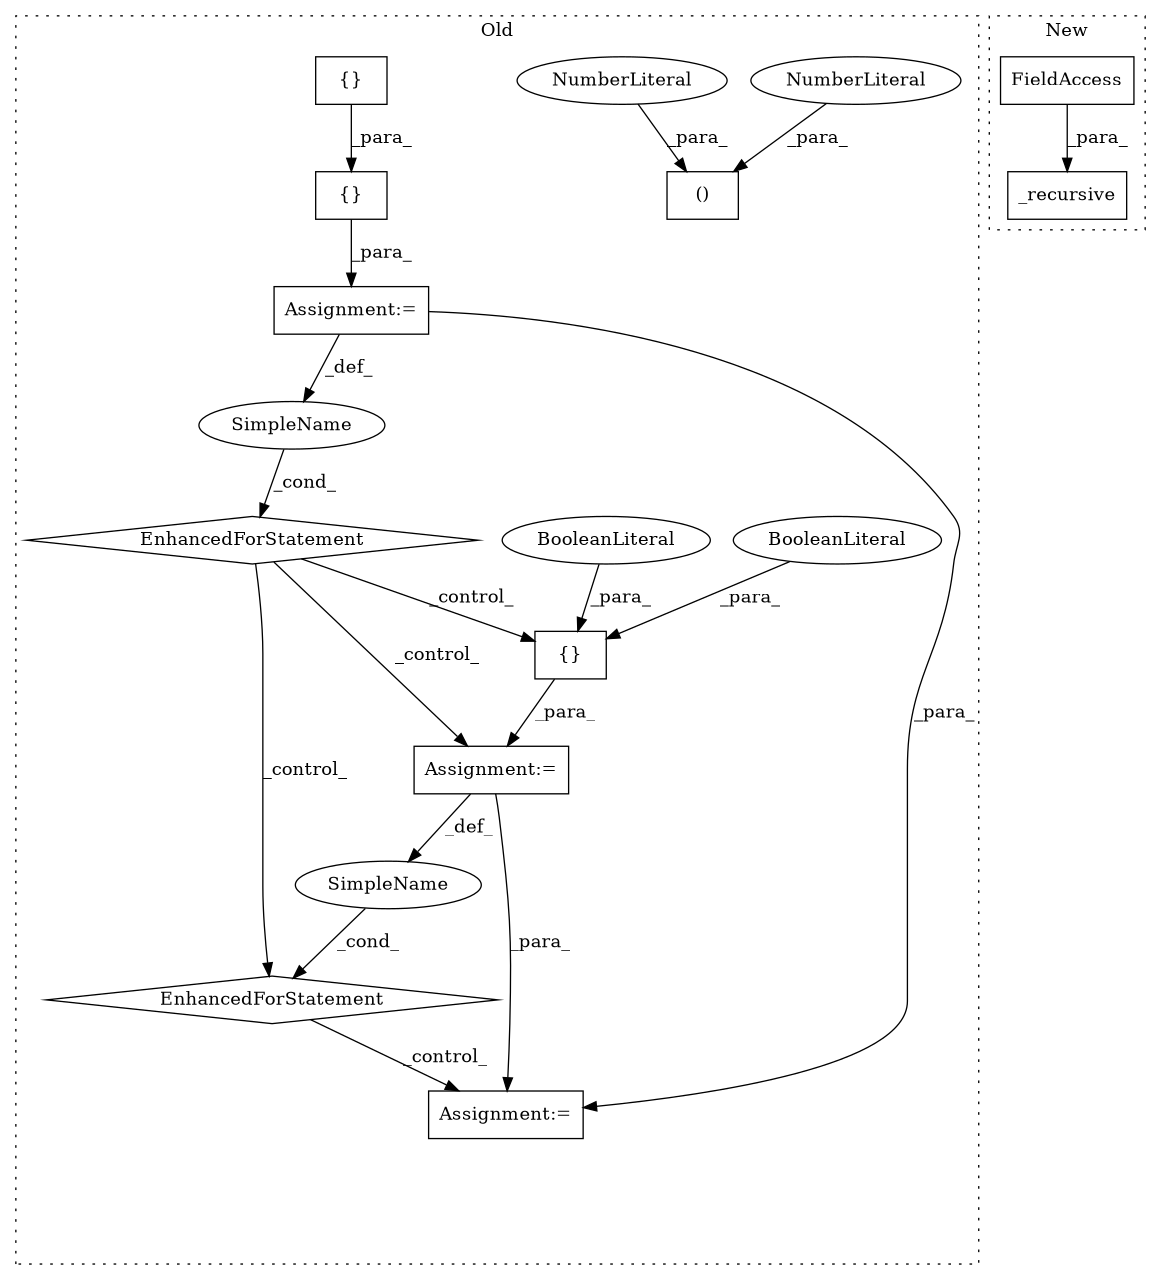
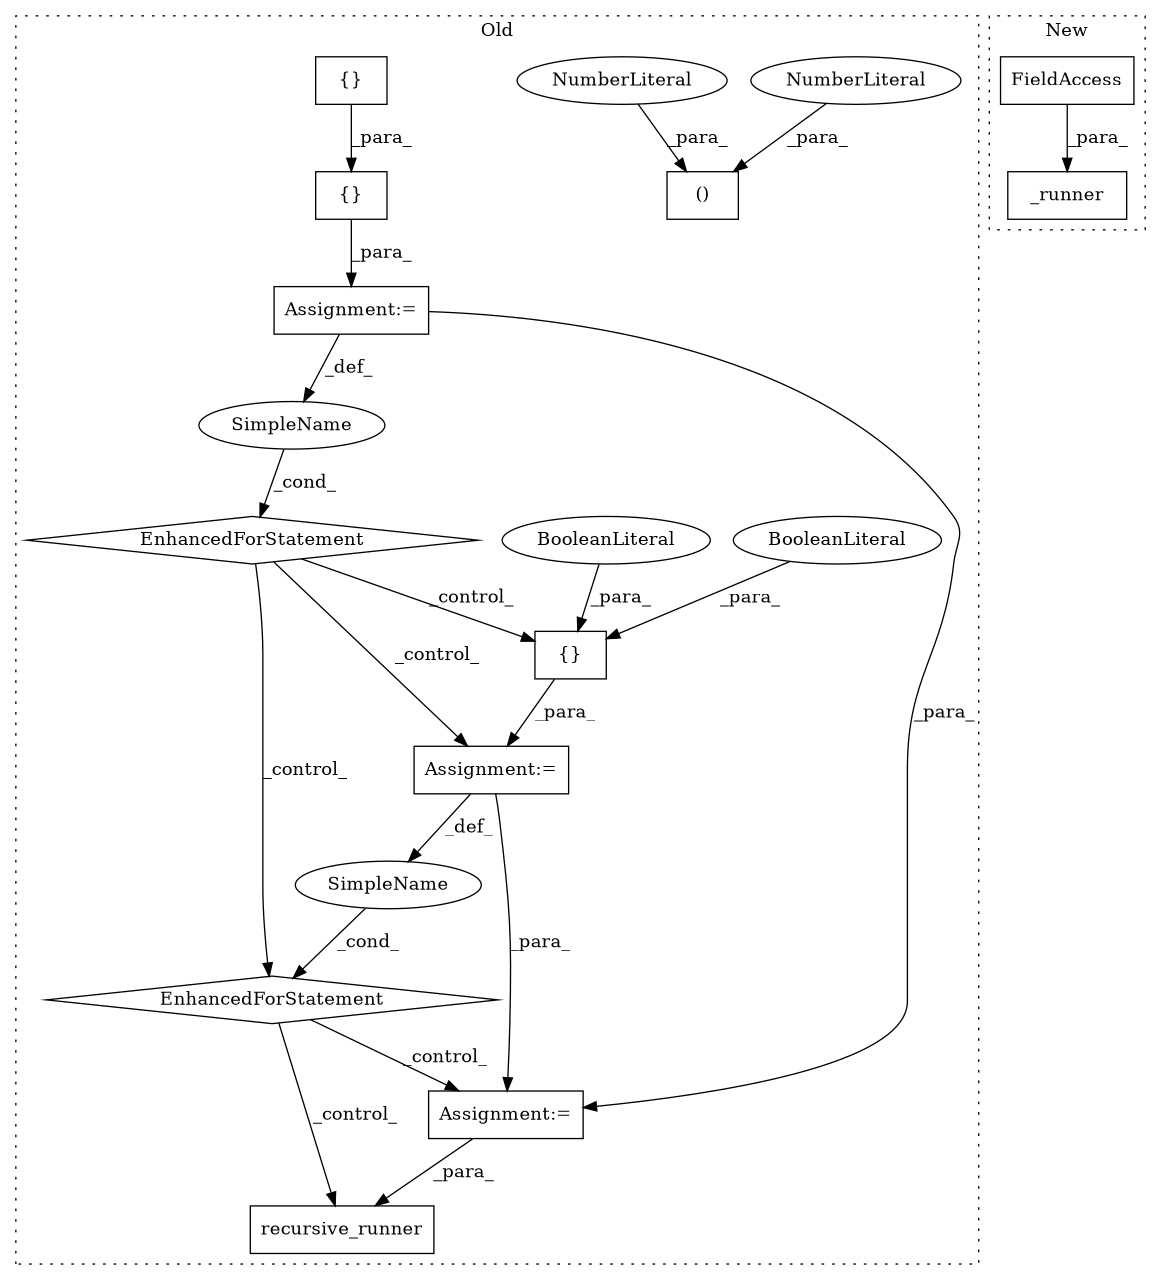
node "_recursive": label "_recursive" -> "_runner"
node "recursive_runner": added
